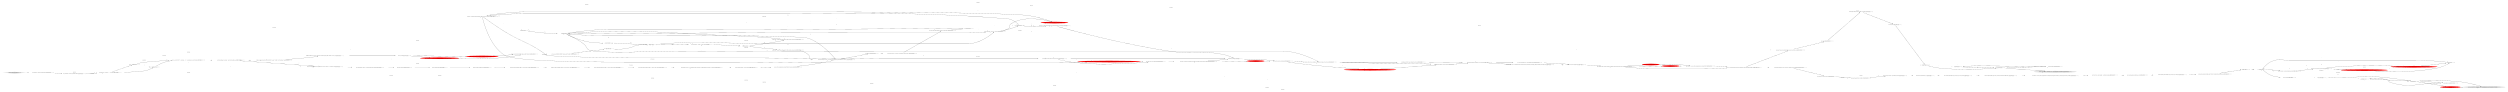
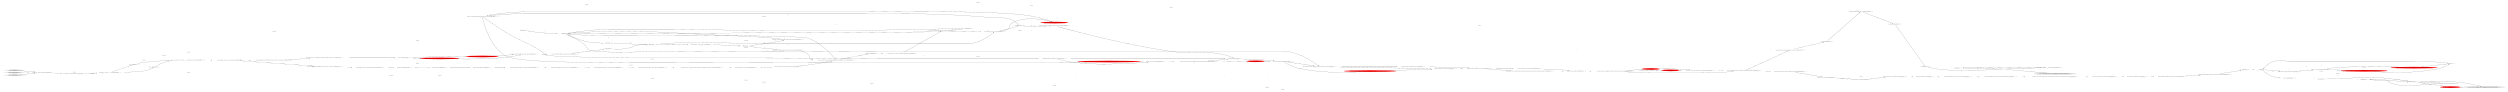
node "testDropErrorPartitionCustomIS['0', '0', '1']": added
node "testDropErrorPartitionFailedAutoIS['1', '0', '0']": added
